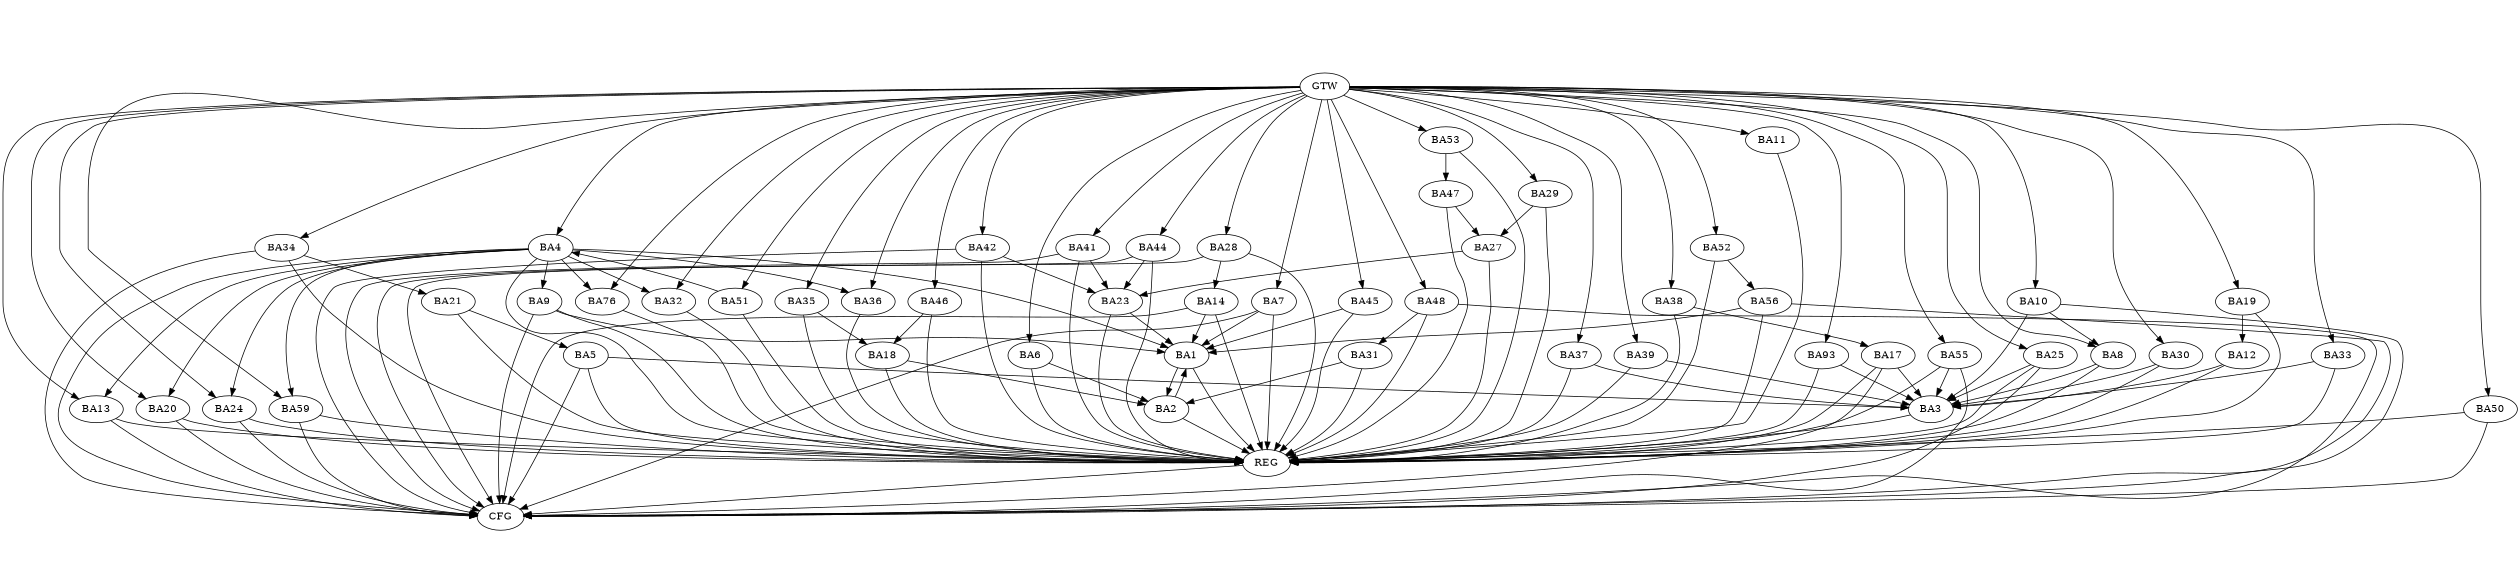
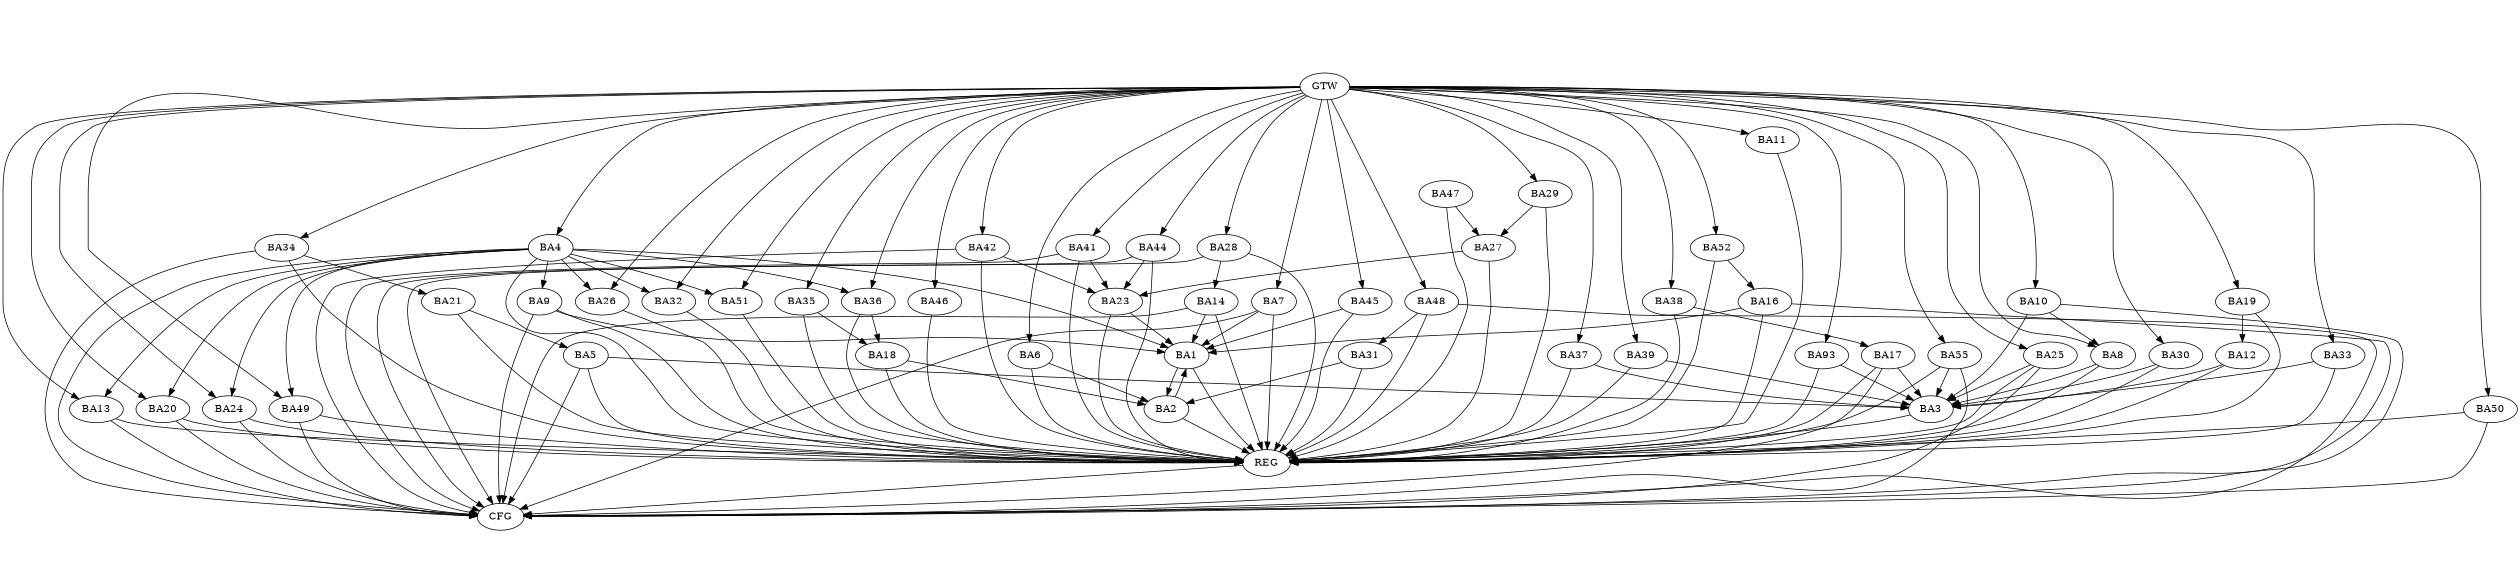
node "BA53": removed
edge "BA51" -> "BA4": reversed
node "BA76": label "BA76" -> "BA26"
node "BA56": label "BA56" -> "BA16"
edge "BA46" -> "BA18": now "BA36" -> "BA18"
node "BA59": label "BA59" -> "BA49"
